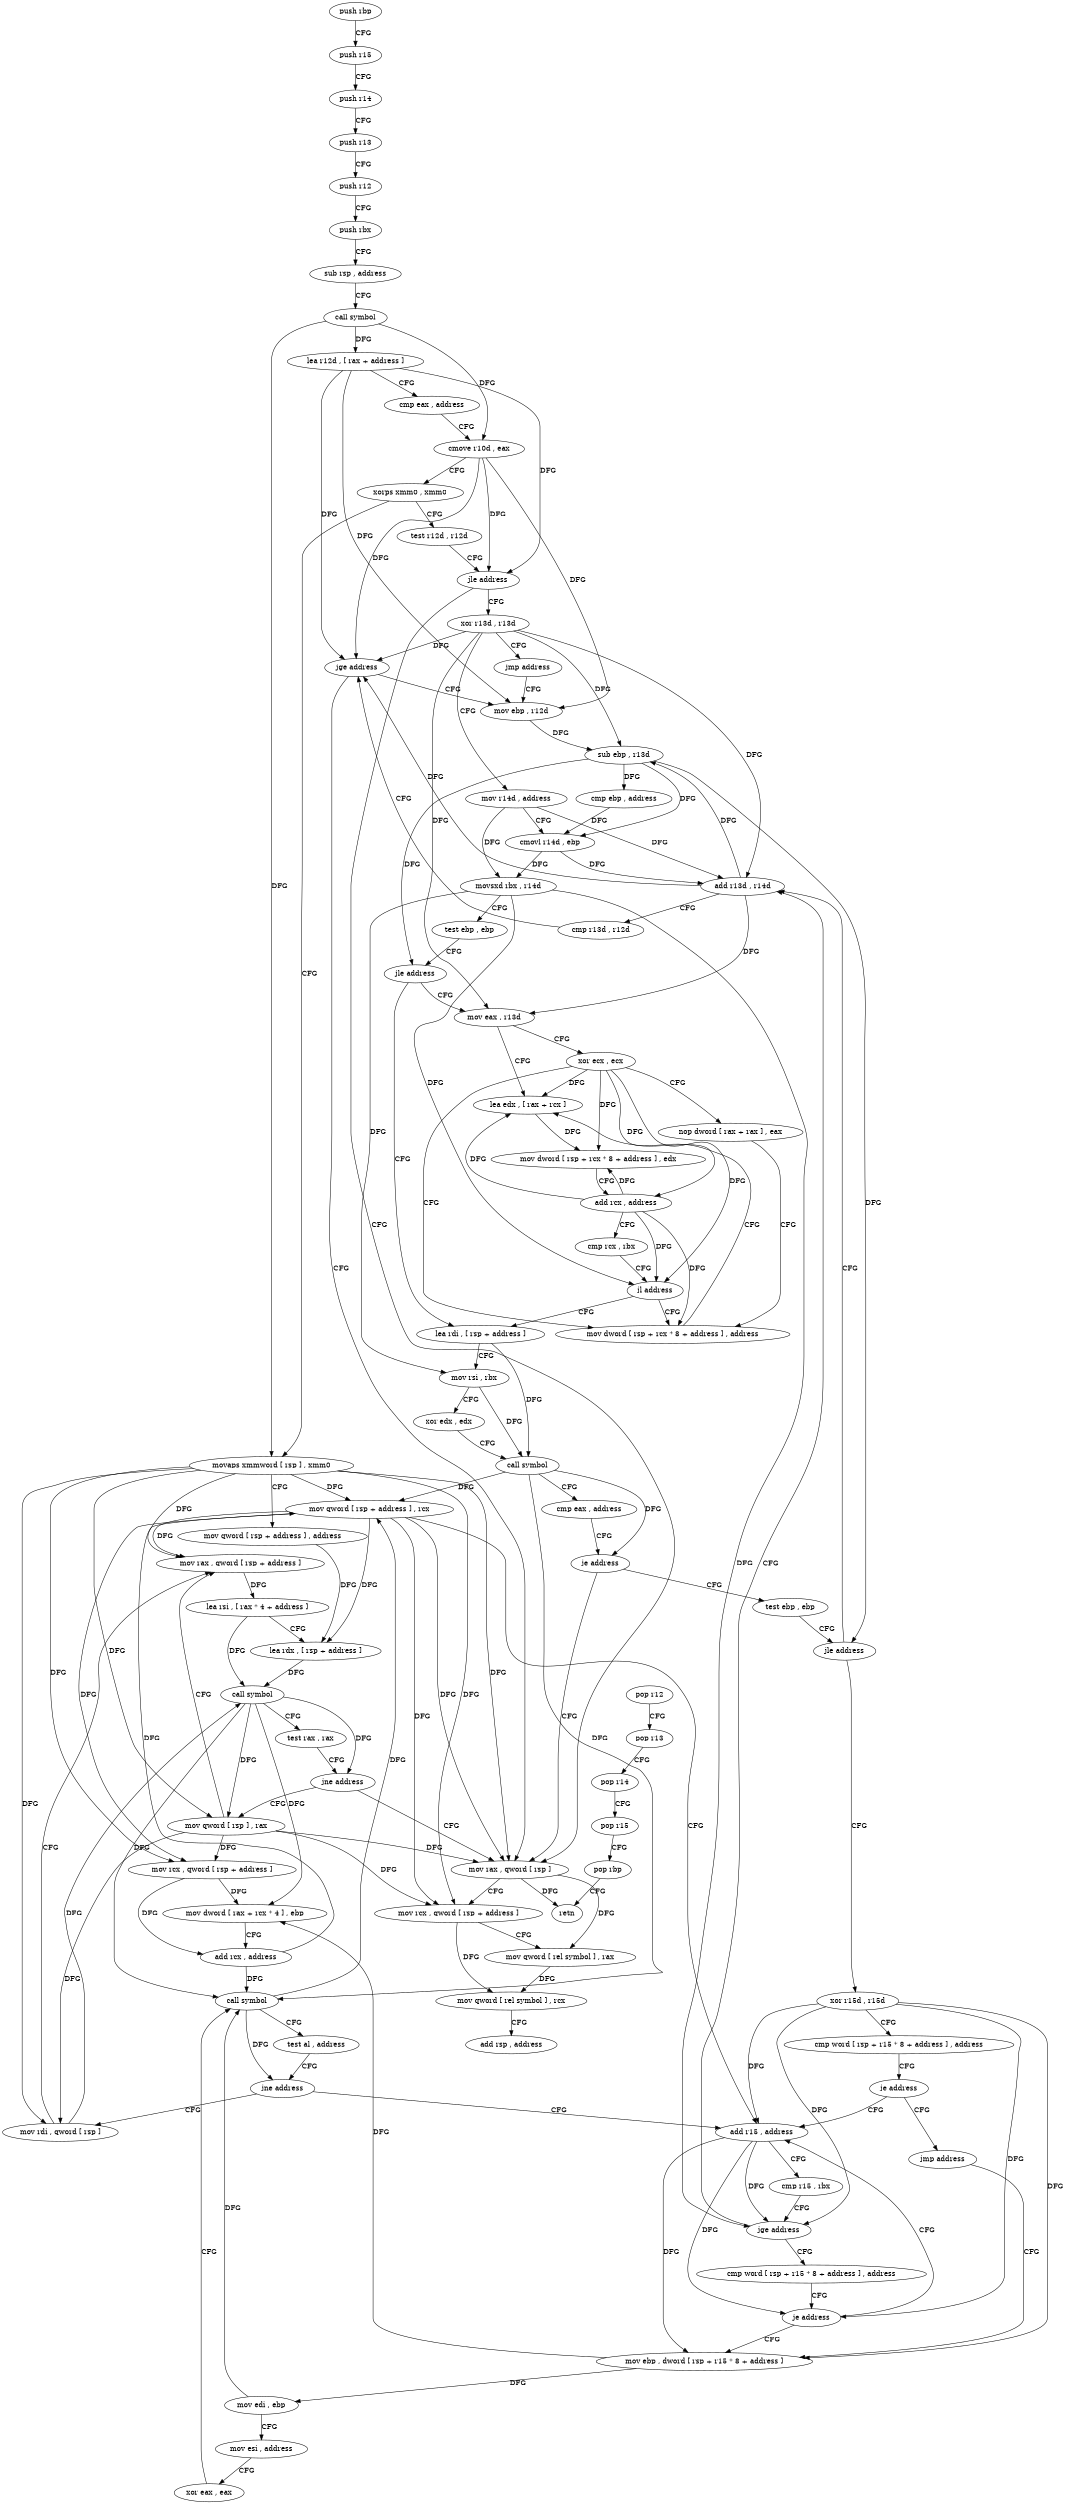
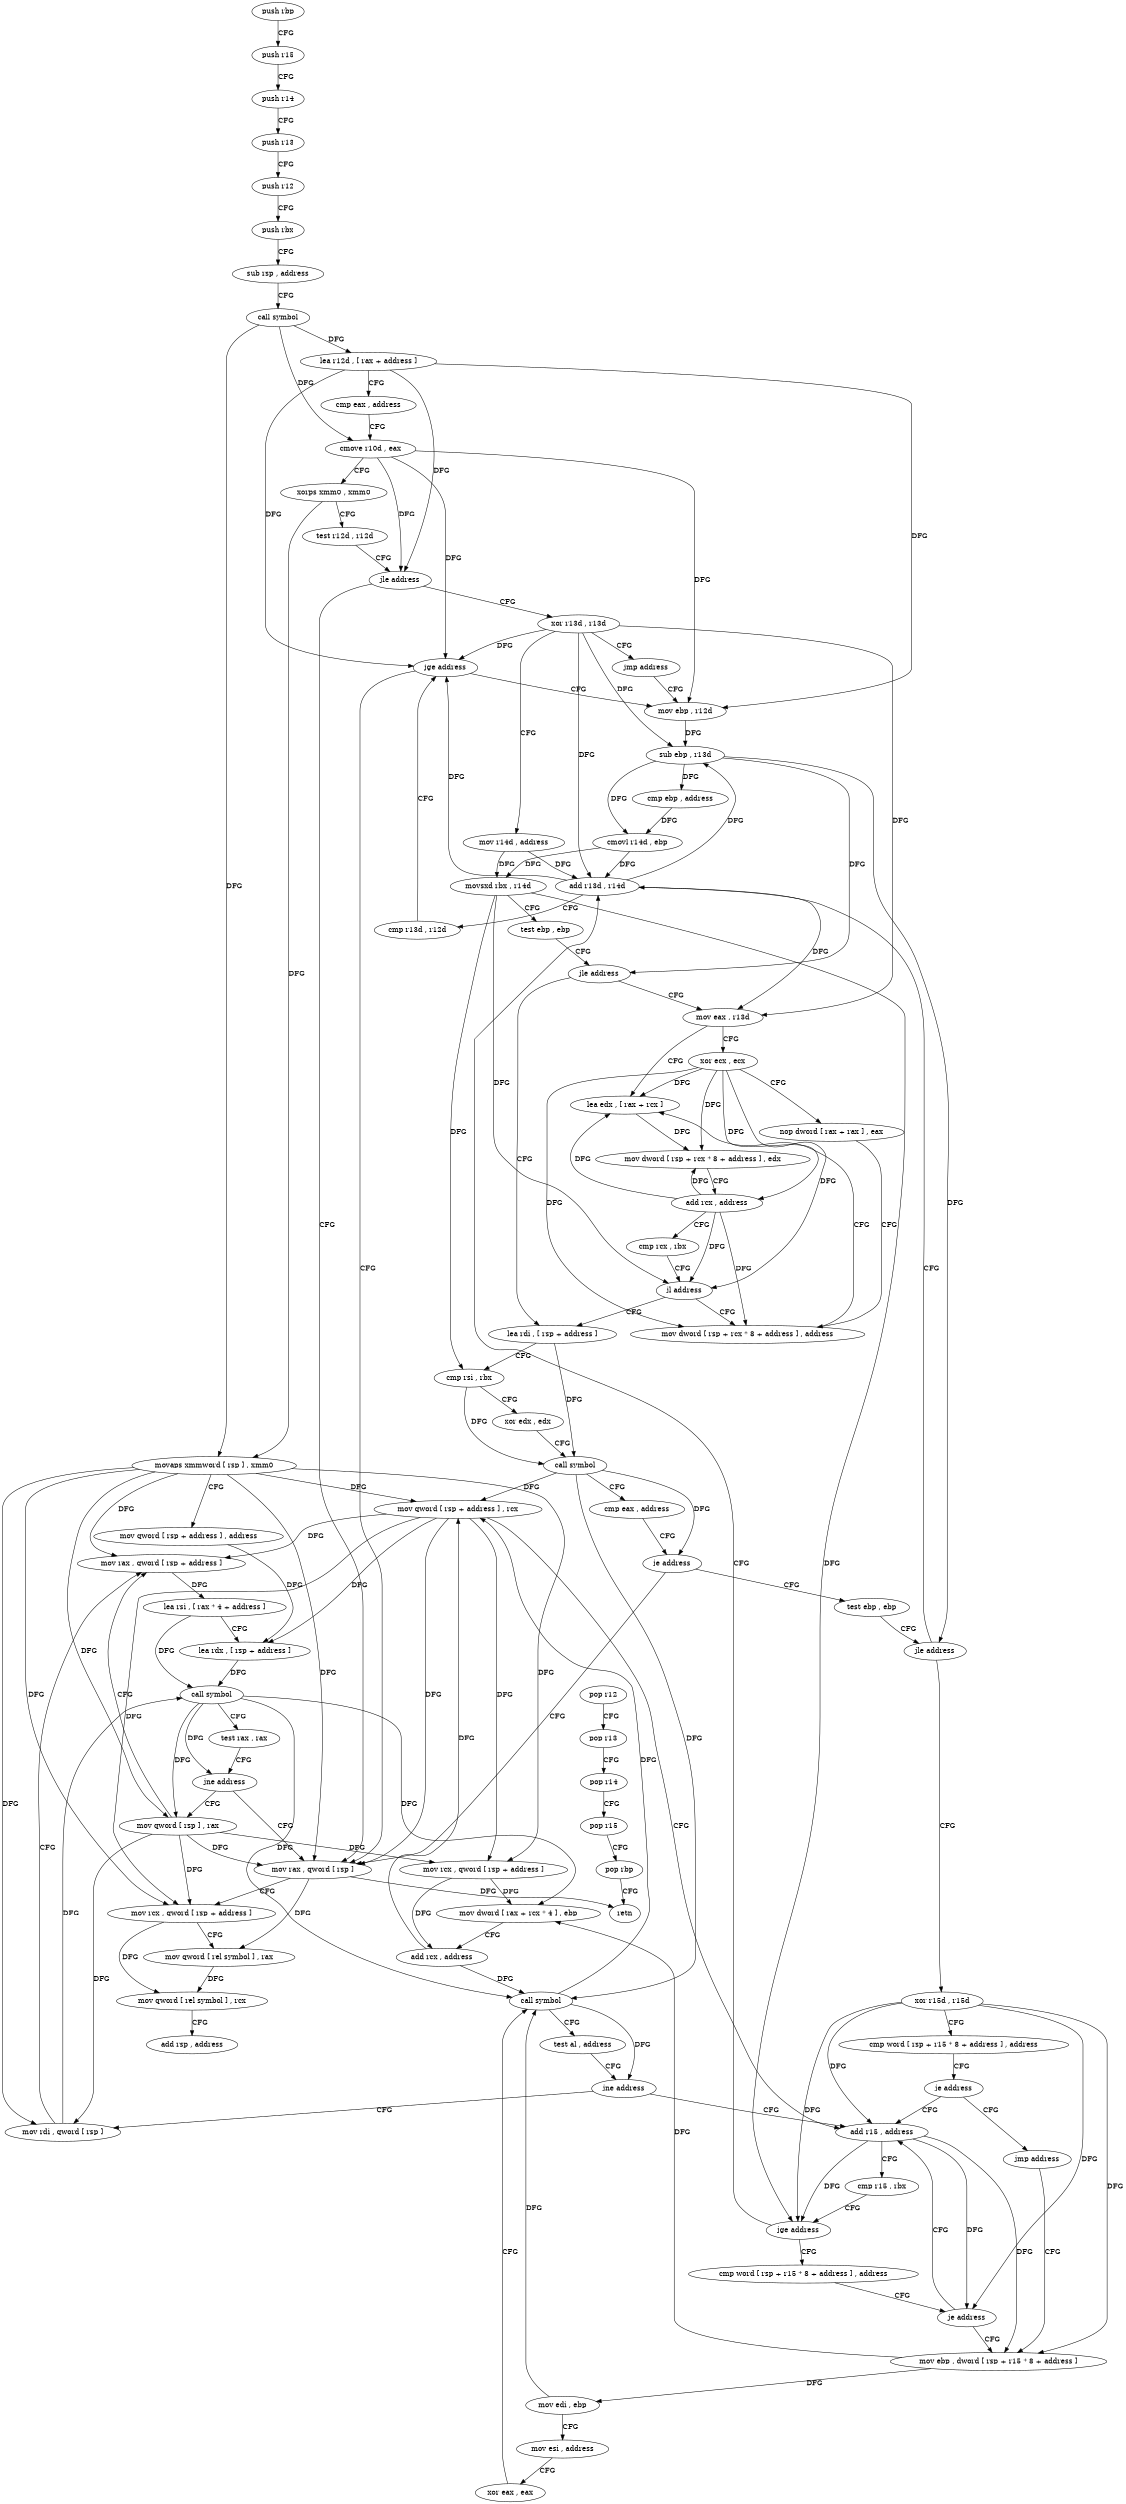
edge "mov r14d , address" -> "cmovl r14d , ebp": removed, label "CFG"
edge "xorps xmm0 , xmm0" -> "movaps xmmword [ rsp ] , xmm0": label "CFG" -> "DFG"
edge "xor ecx , ecx" -> "mov dword [ rsp + rcx * 8 + address ] , address": label "CFG" -> "DFG"
node "mov rsi , rbx": label "mov rsi , rbx" -> "cmp rsi , rbx"
